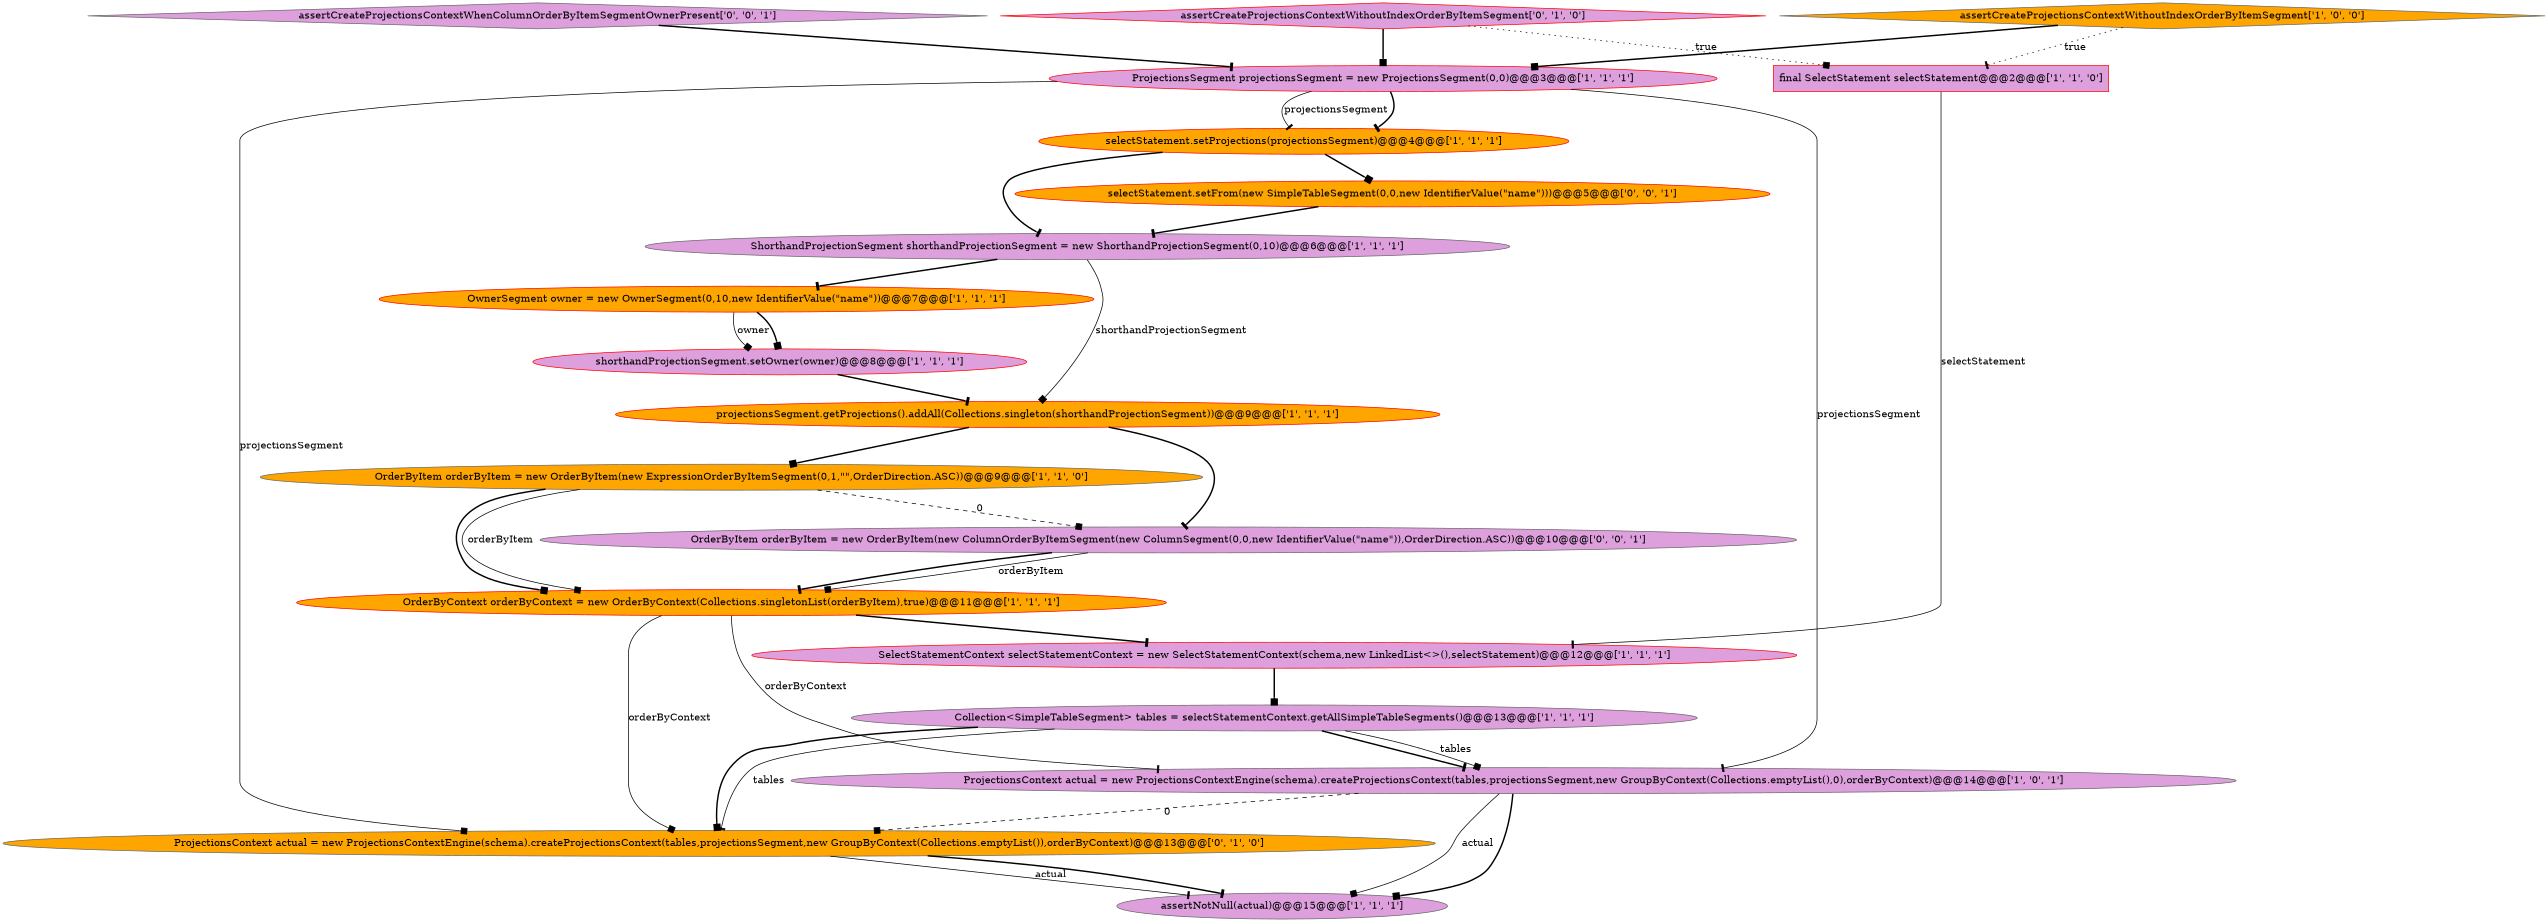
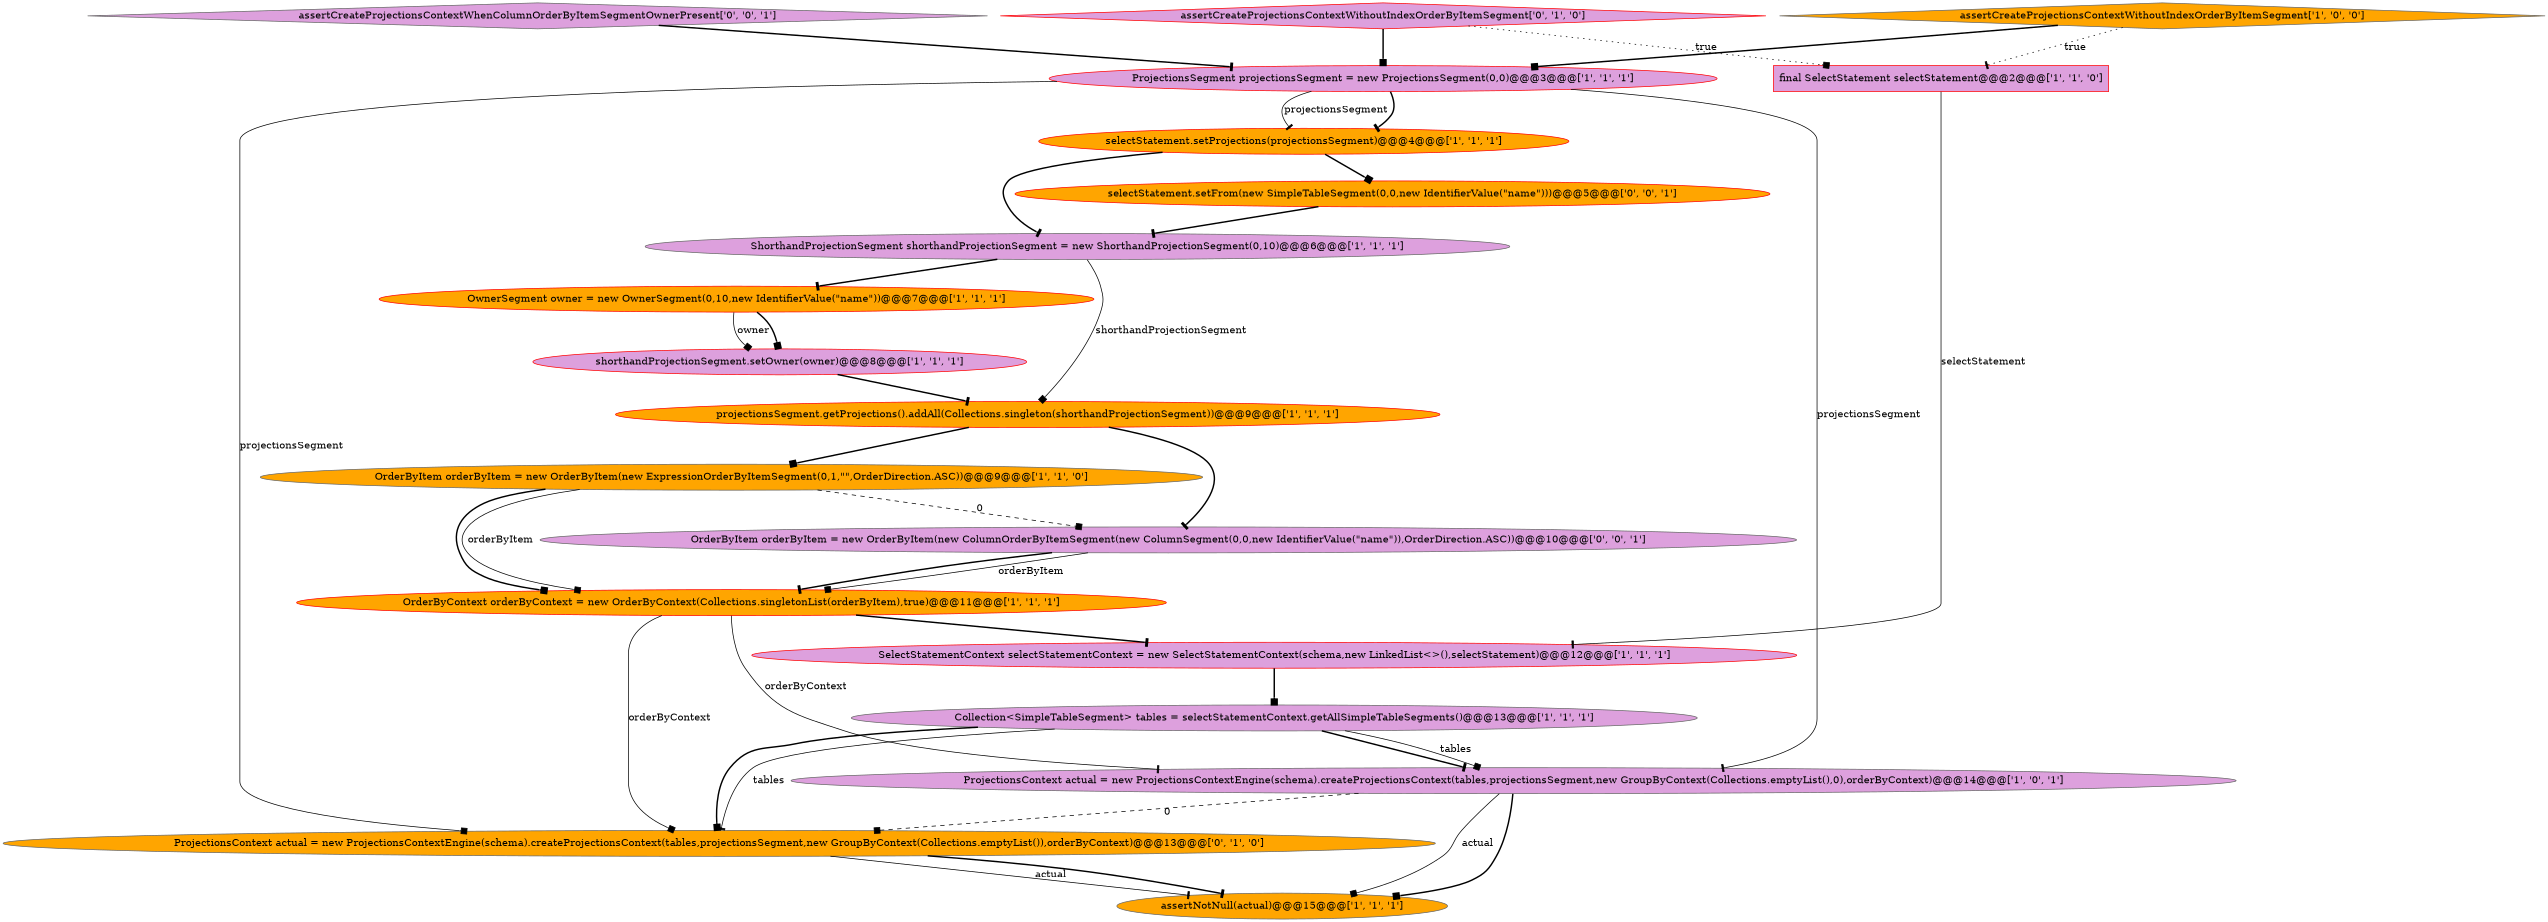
node "assertNotNull(actual)@@@15@@@['1', '1', '1']": fillcolor plum -> orange
